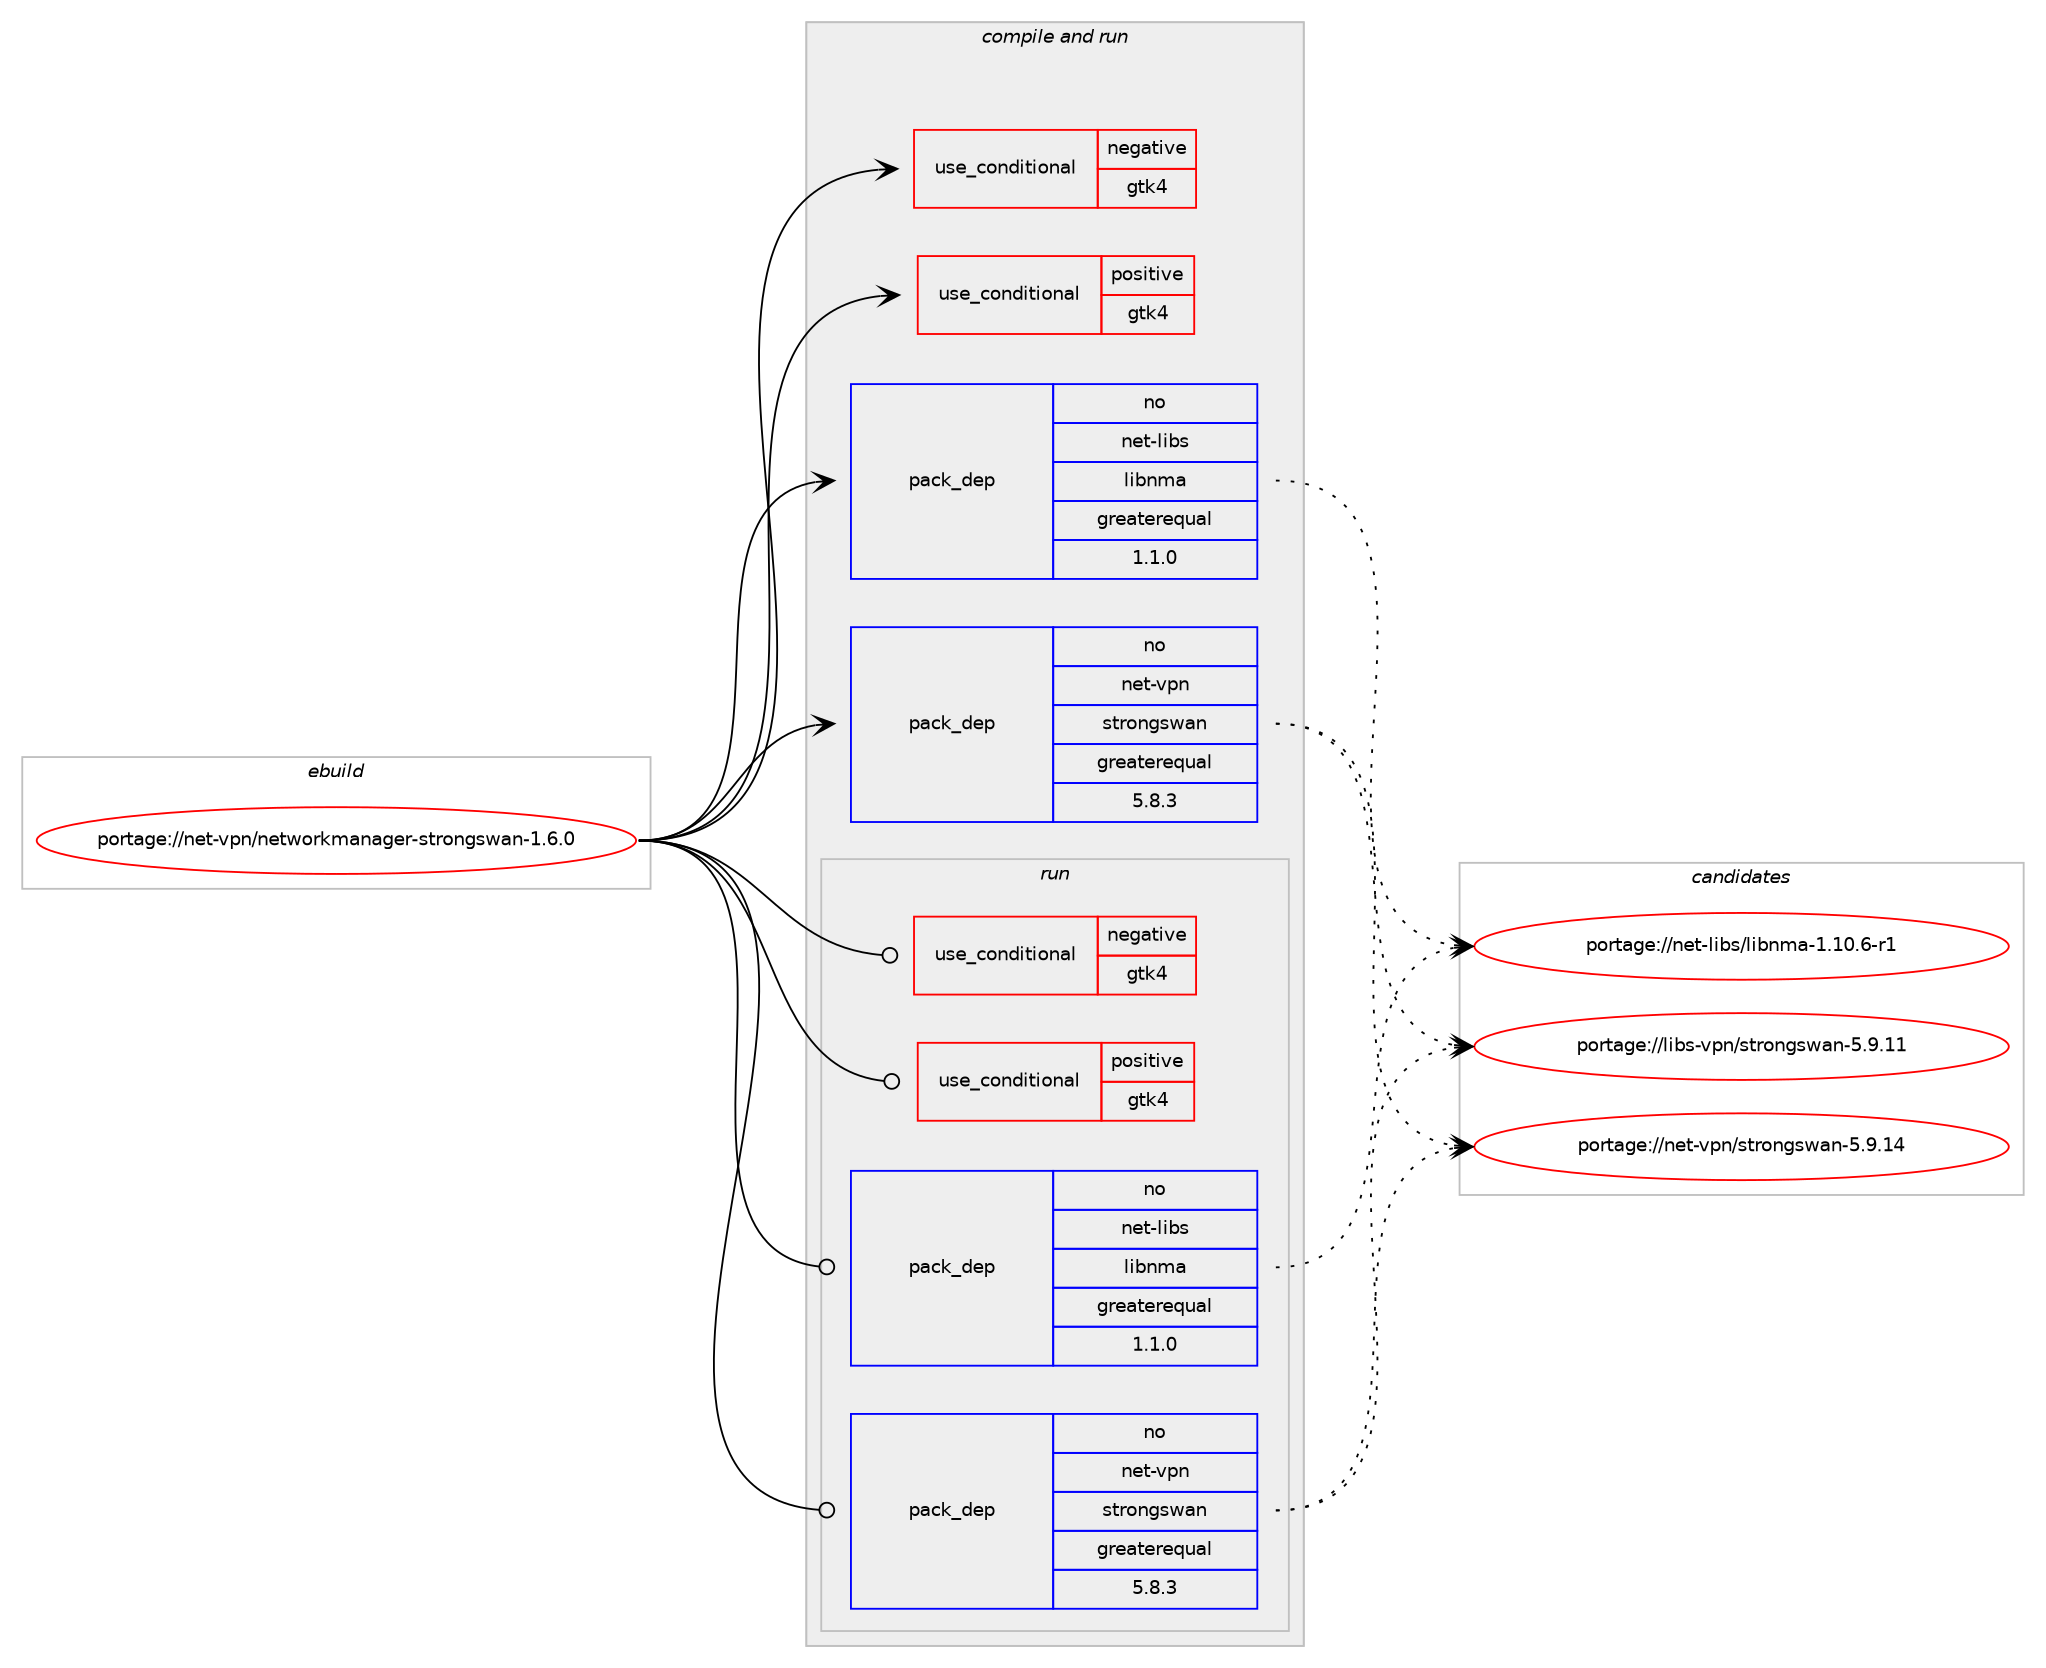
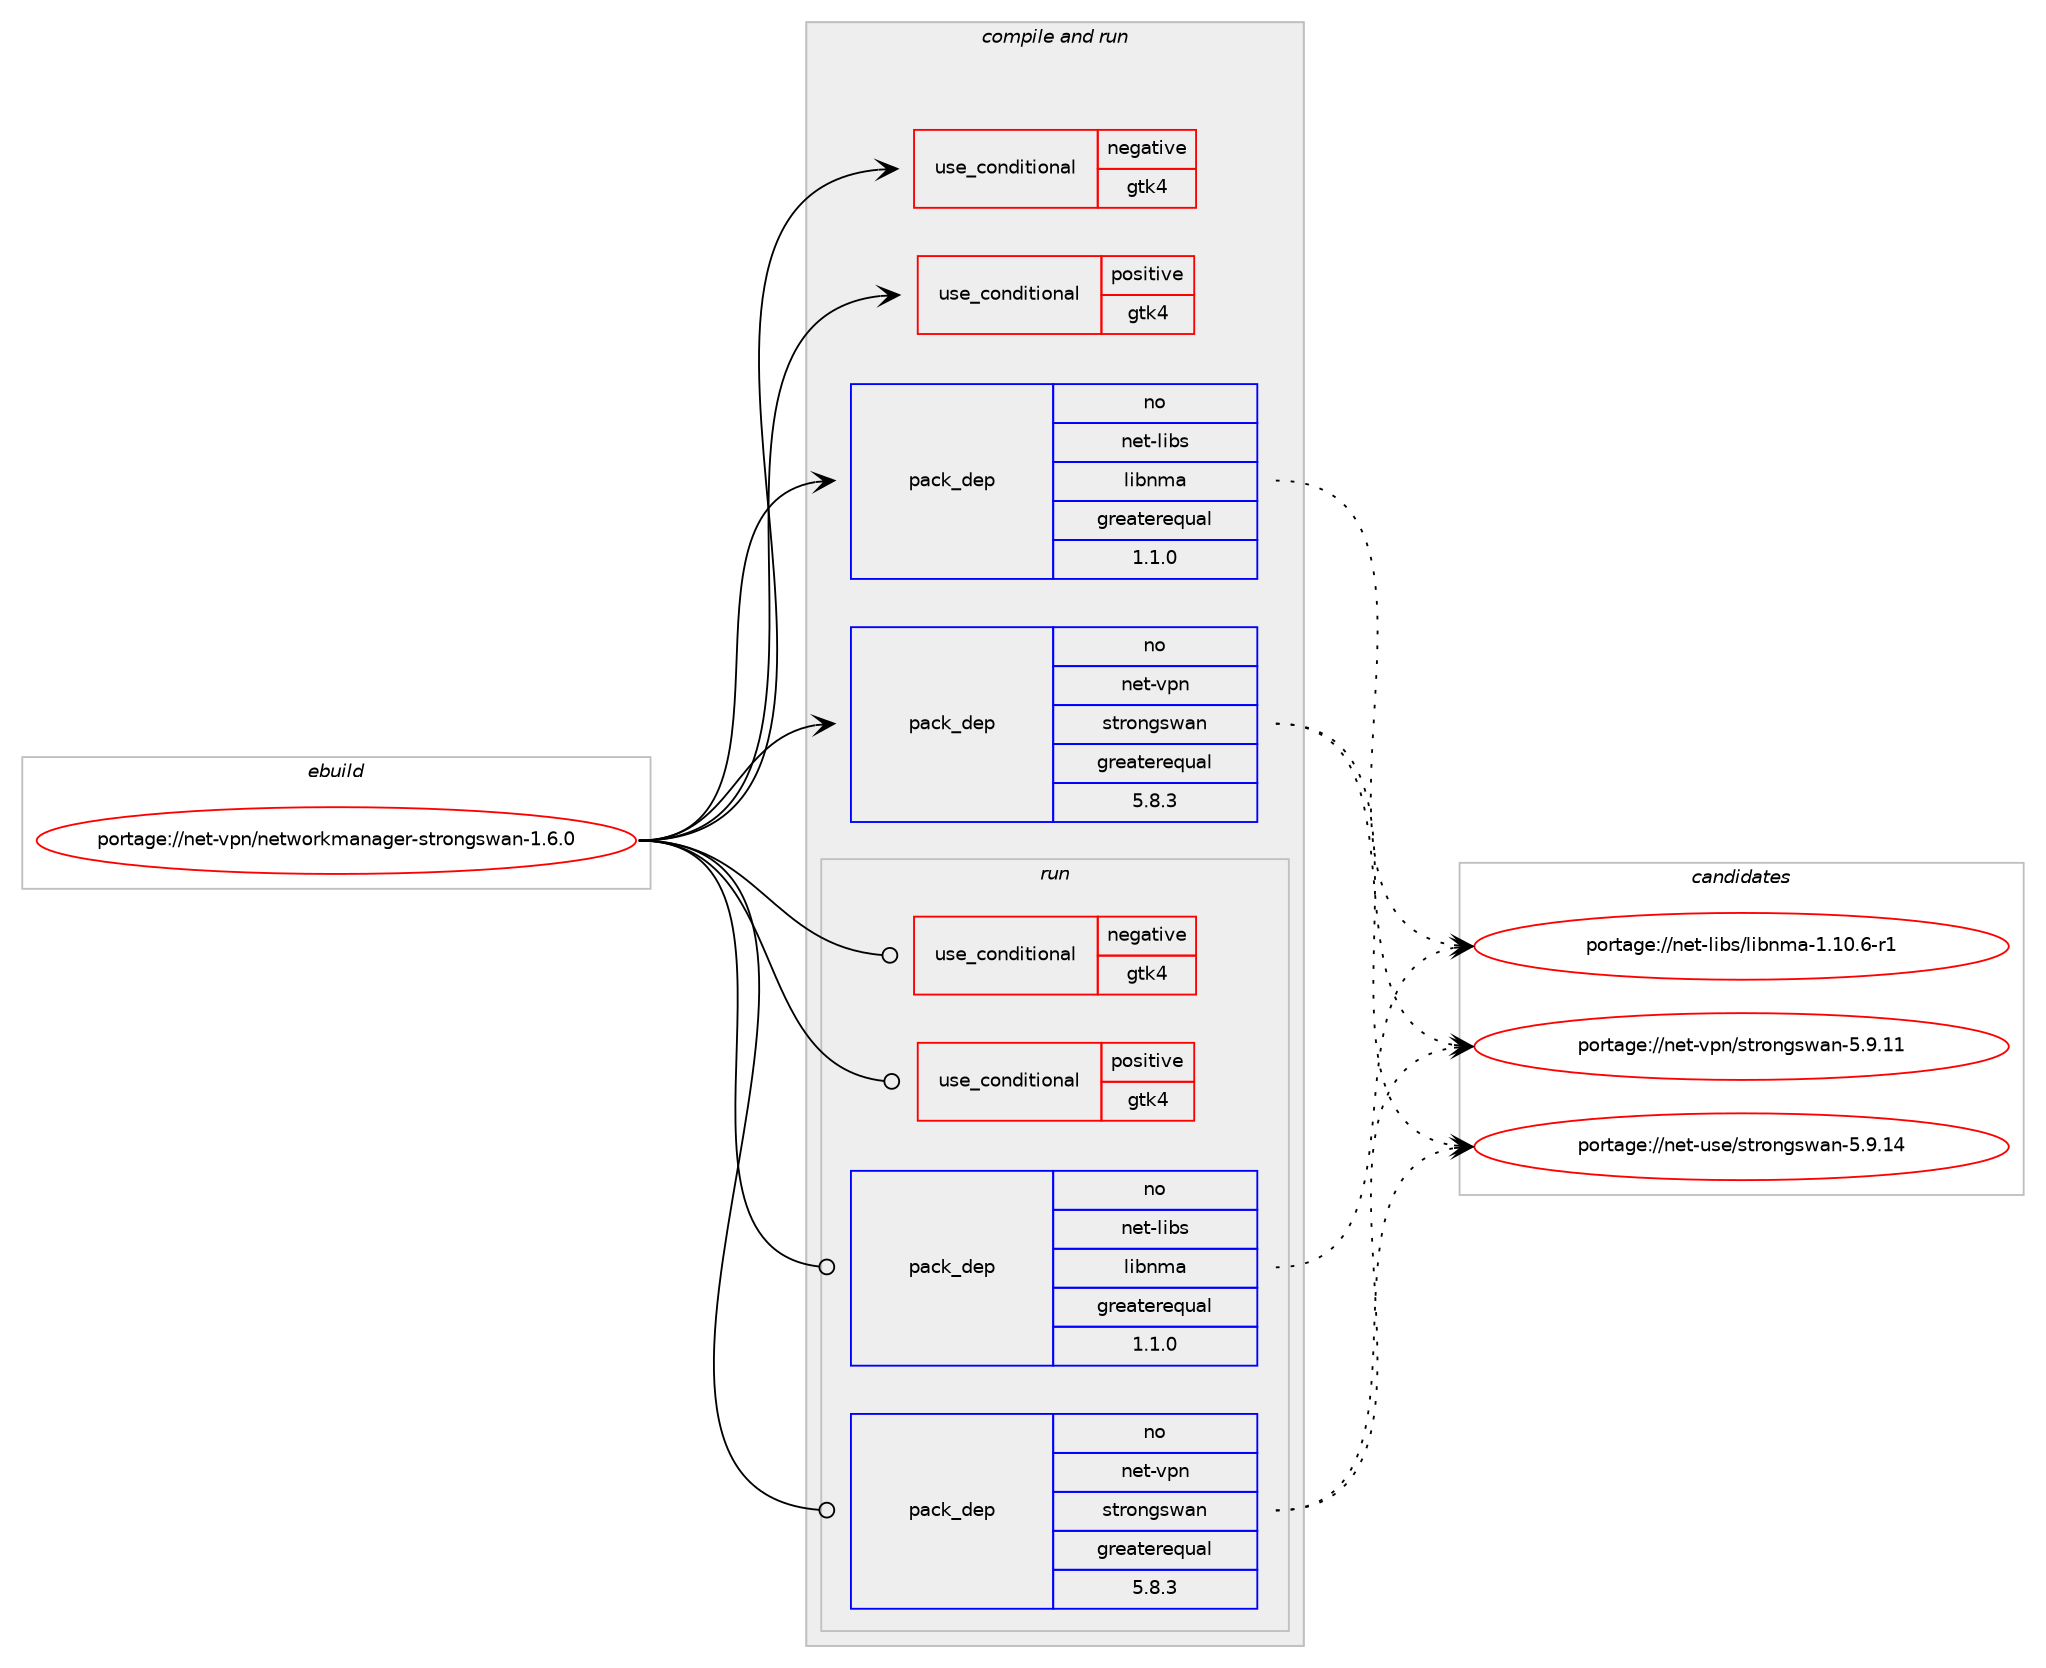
node "portage://libs-vpn/strongswan-5.9.11": label "portage://libs-vpn/strongswan-5.9.11" -> "portage://net-vpn/strongswan-5.9.11"
node "portage://net-vpn/strongswan-5.9.14": label "portage://net-vpn/strongswan-5.9.14" -> "portage://net-use/strongswan-5.9.14"
